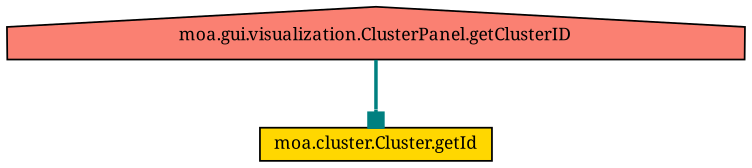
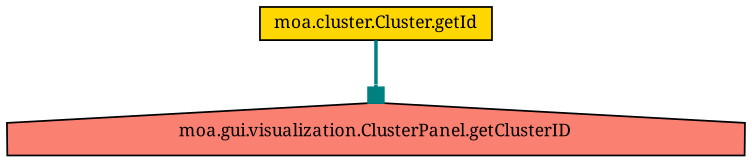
edge "moa.gui.visualization.ClusterPanel.getClusterID" -> "moa.cluster.Cluster.getId": reversed
